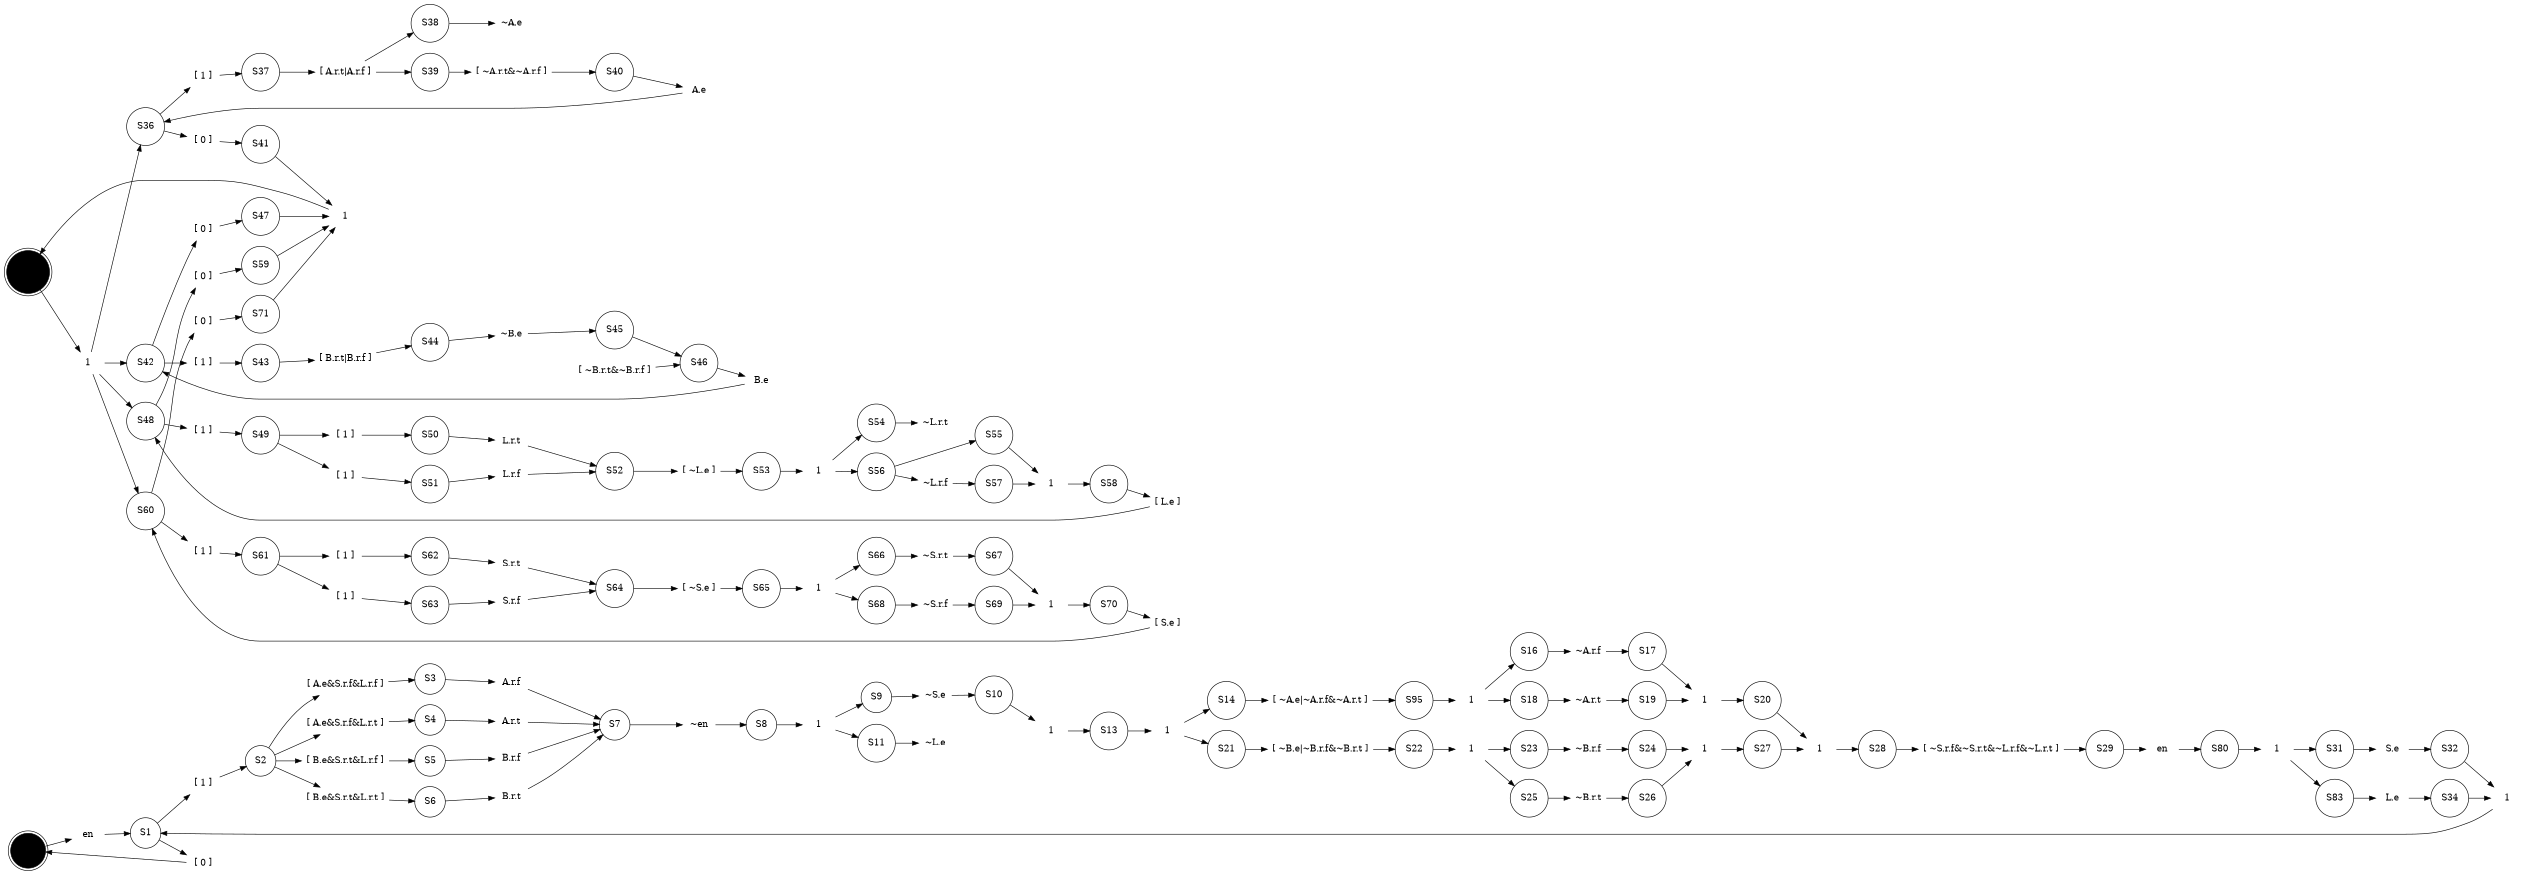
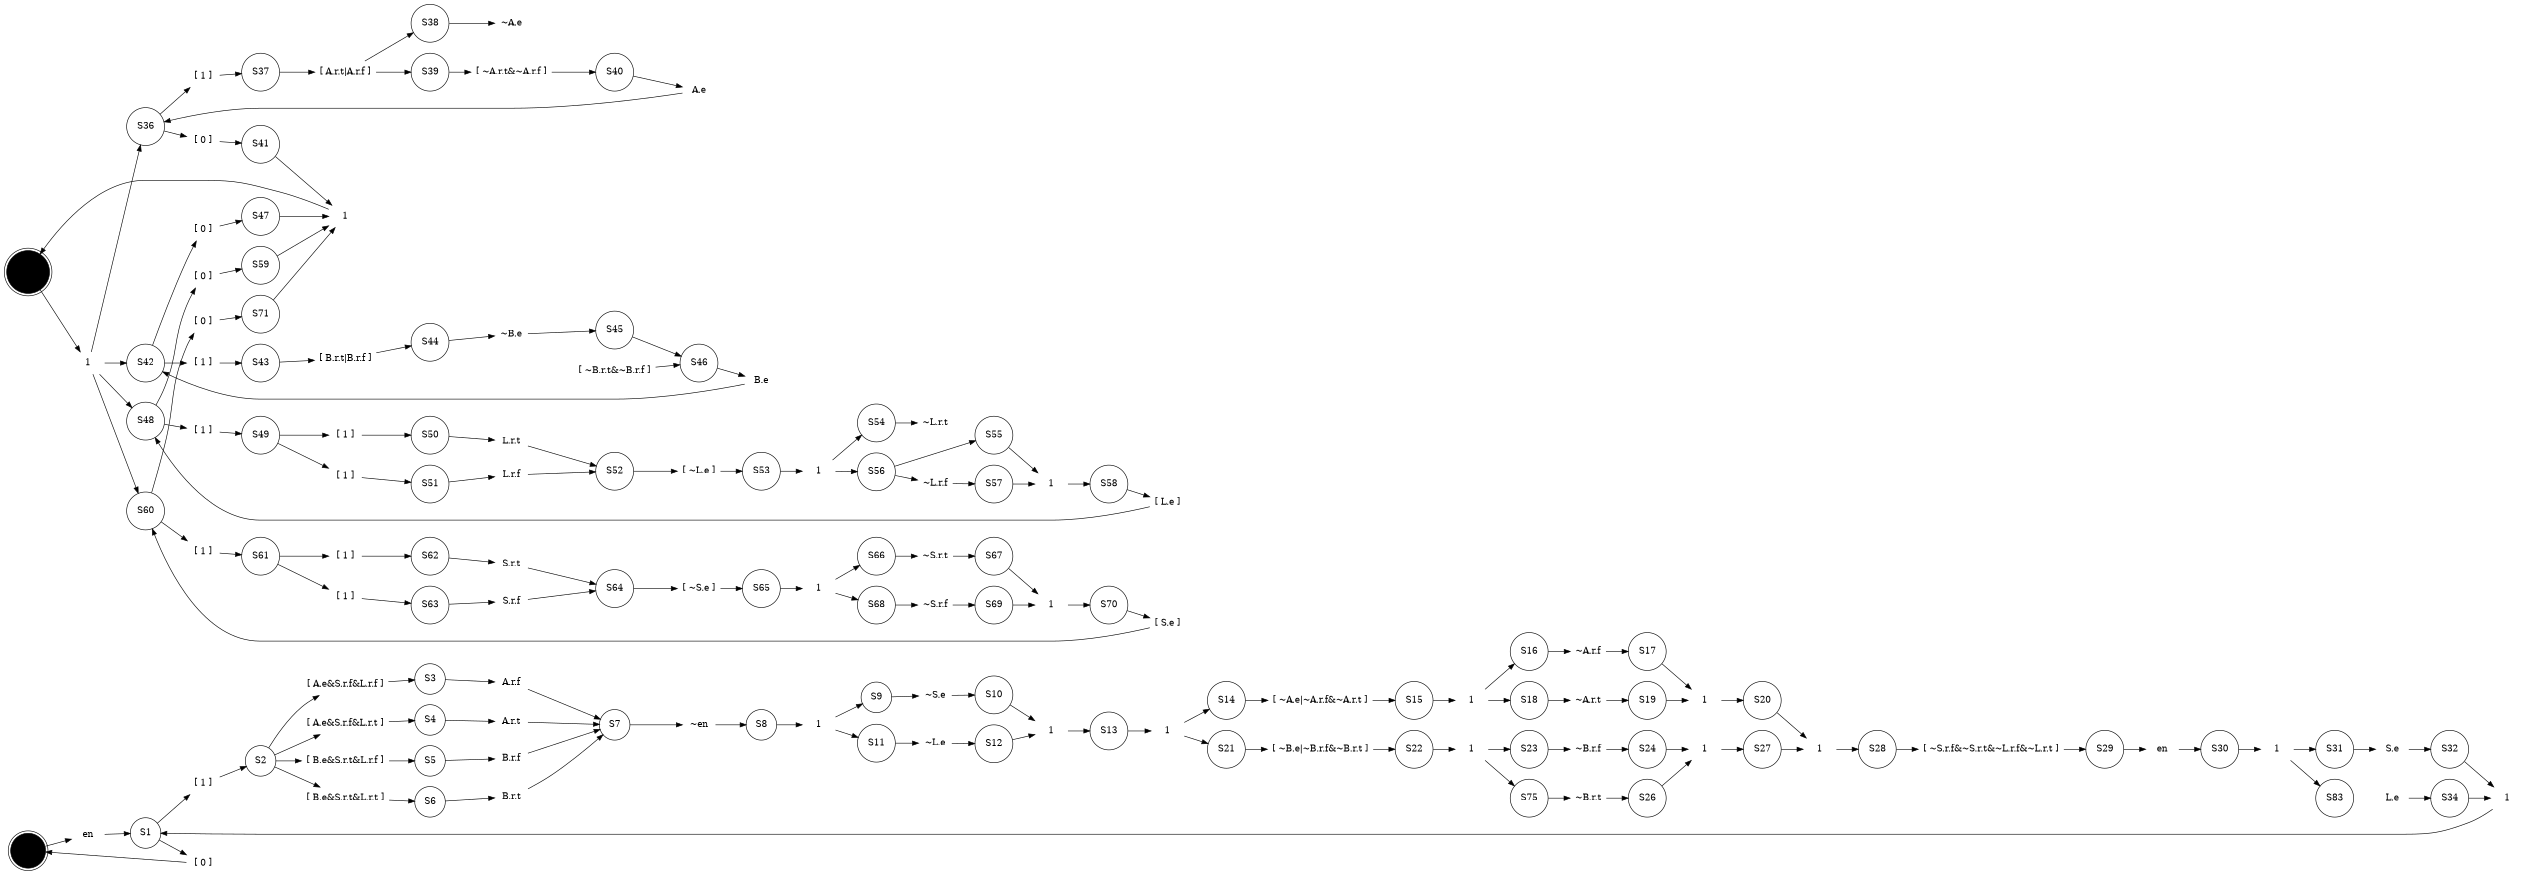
node "S95": label "S95" -> "S15"
node "S12": added
node "S80": label "S80" -> "S30"
node "S25": label "S25" -> "S75"
edge "S83" -> "L.e": removed
